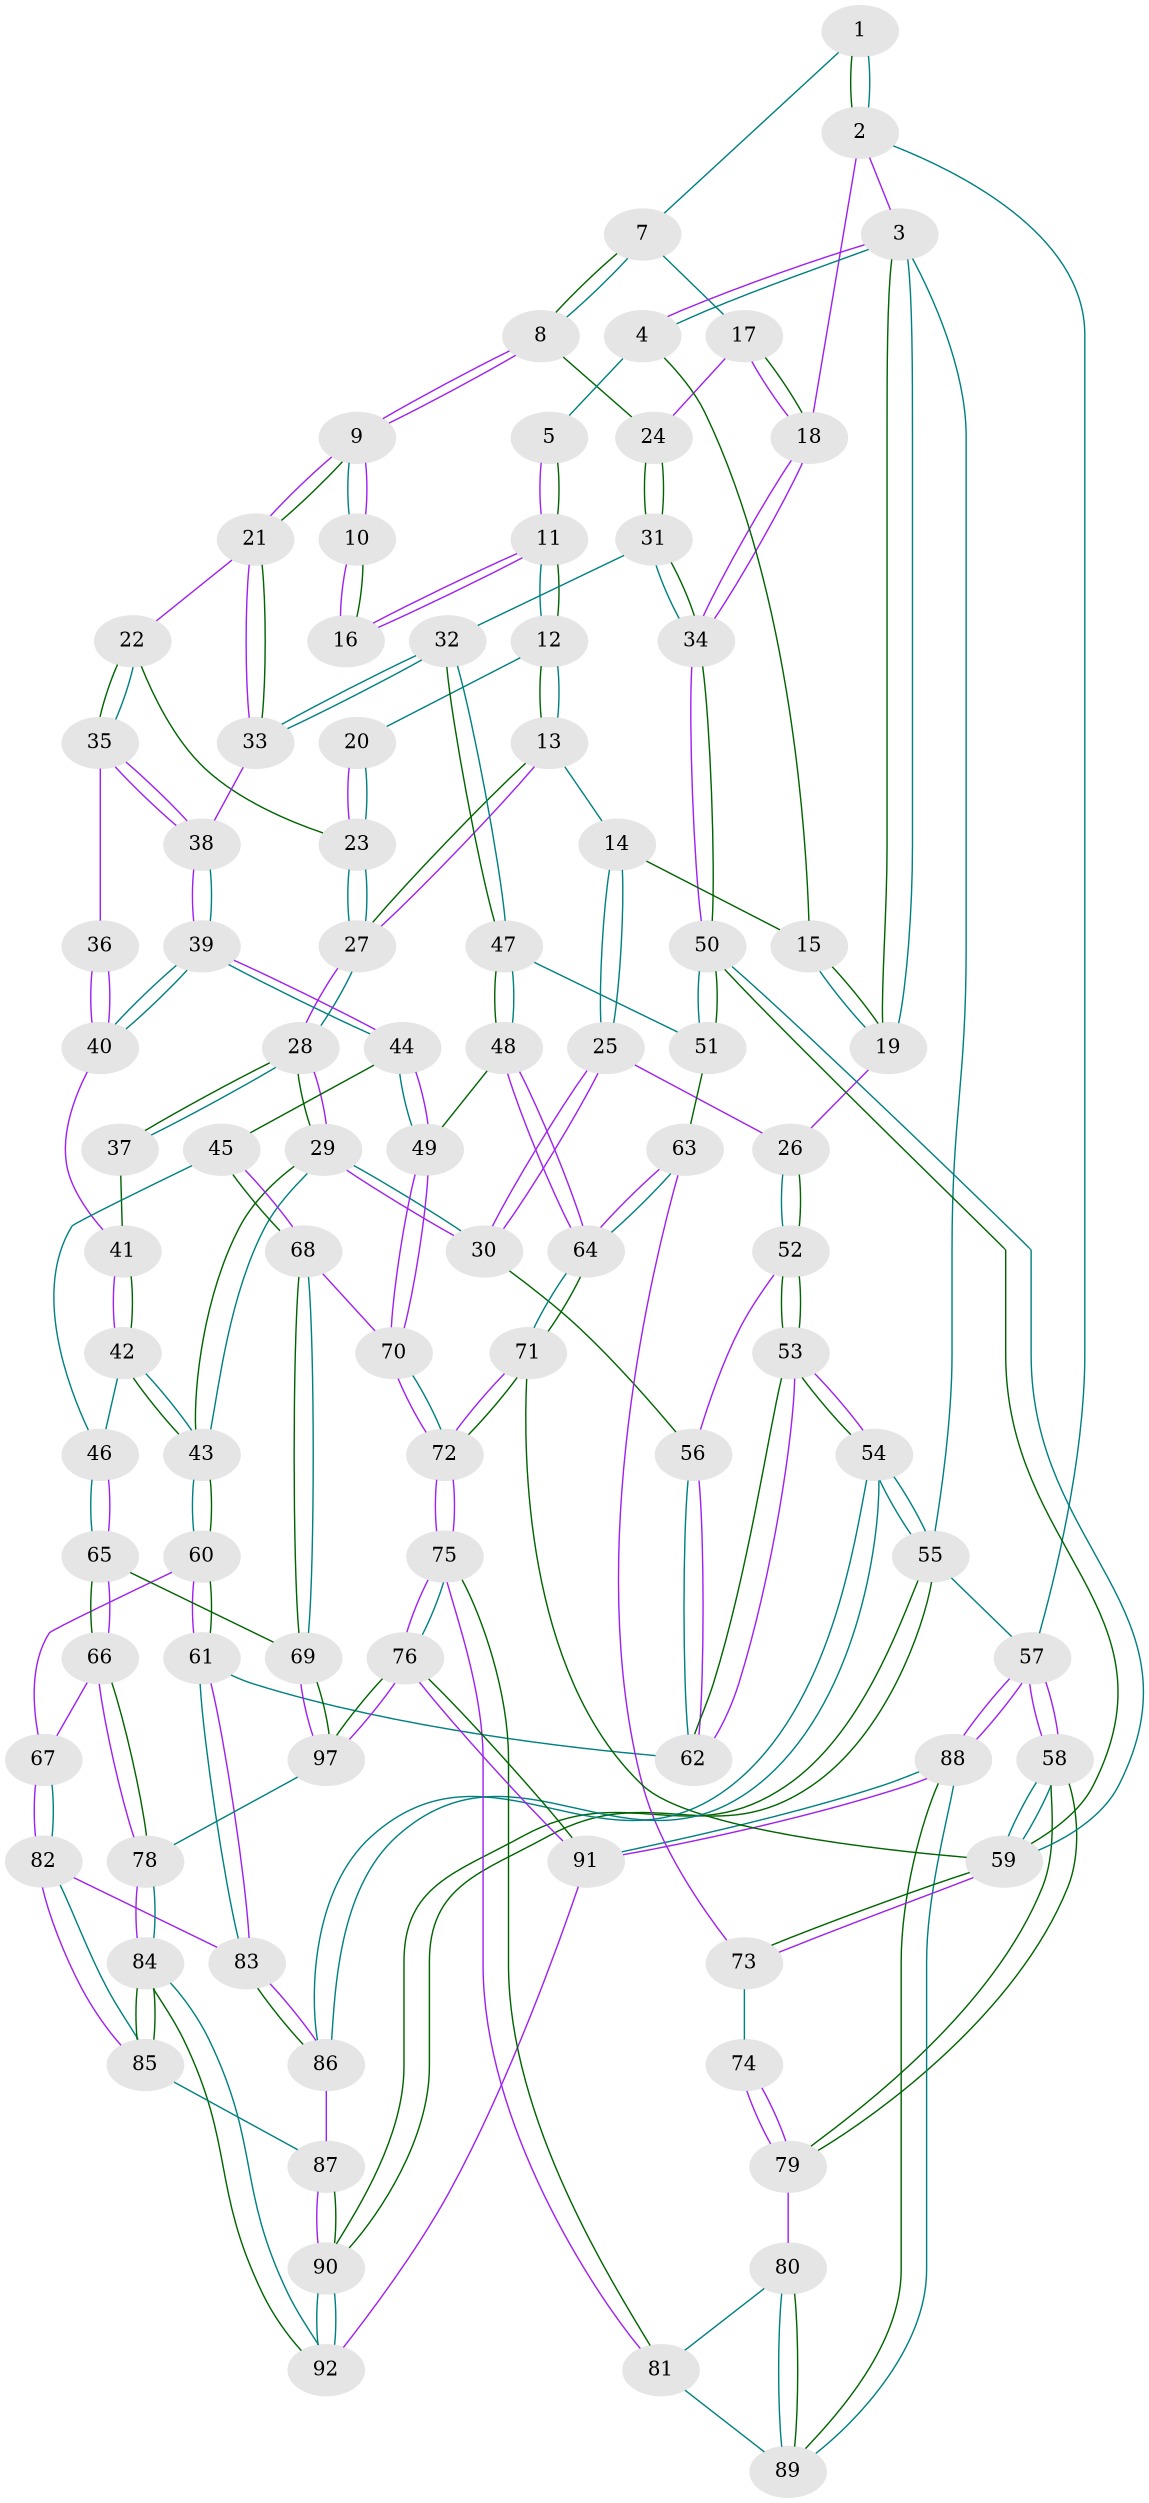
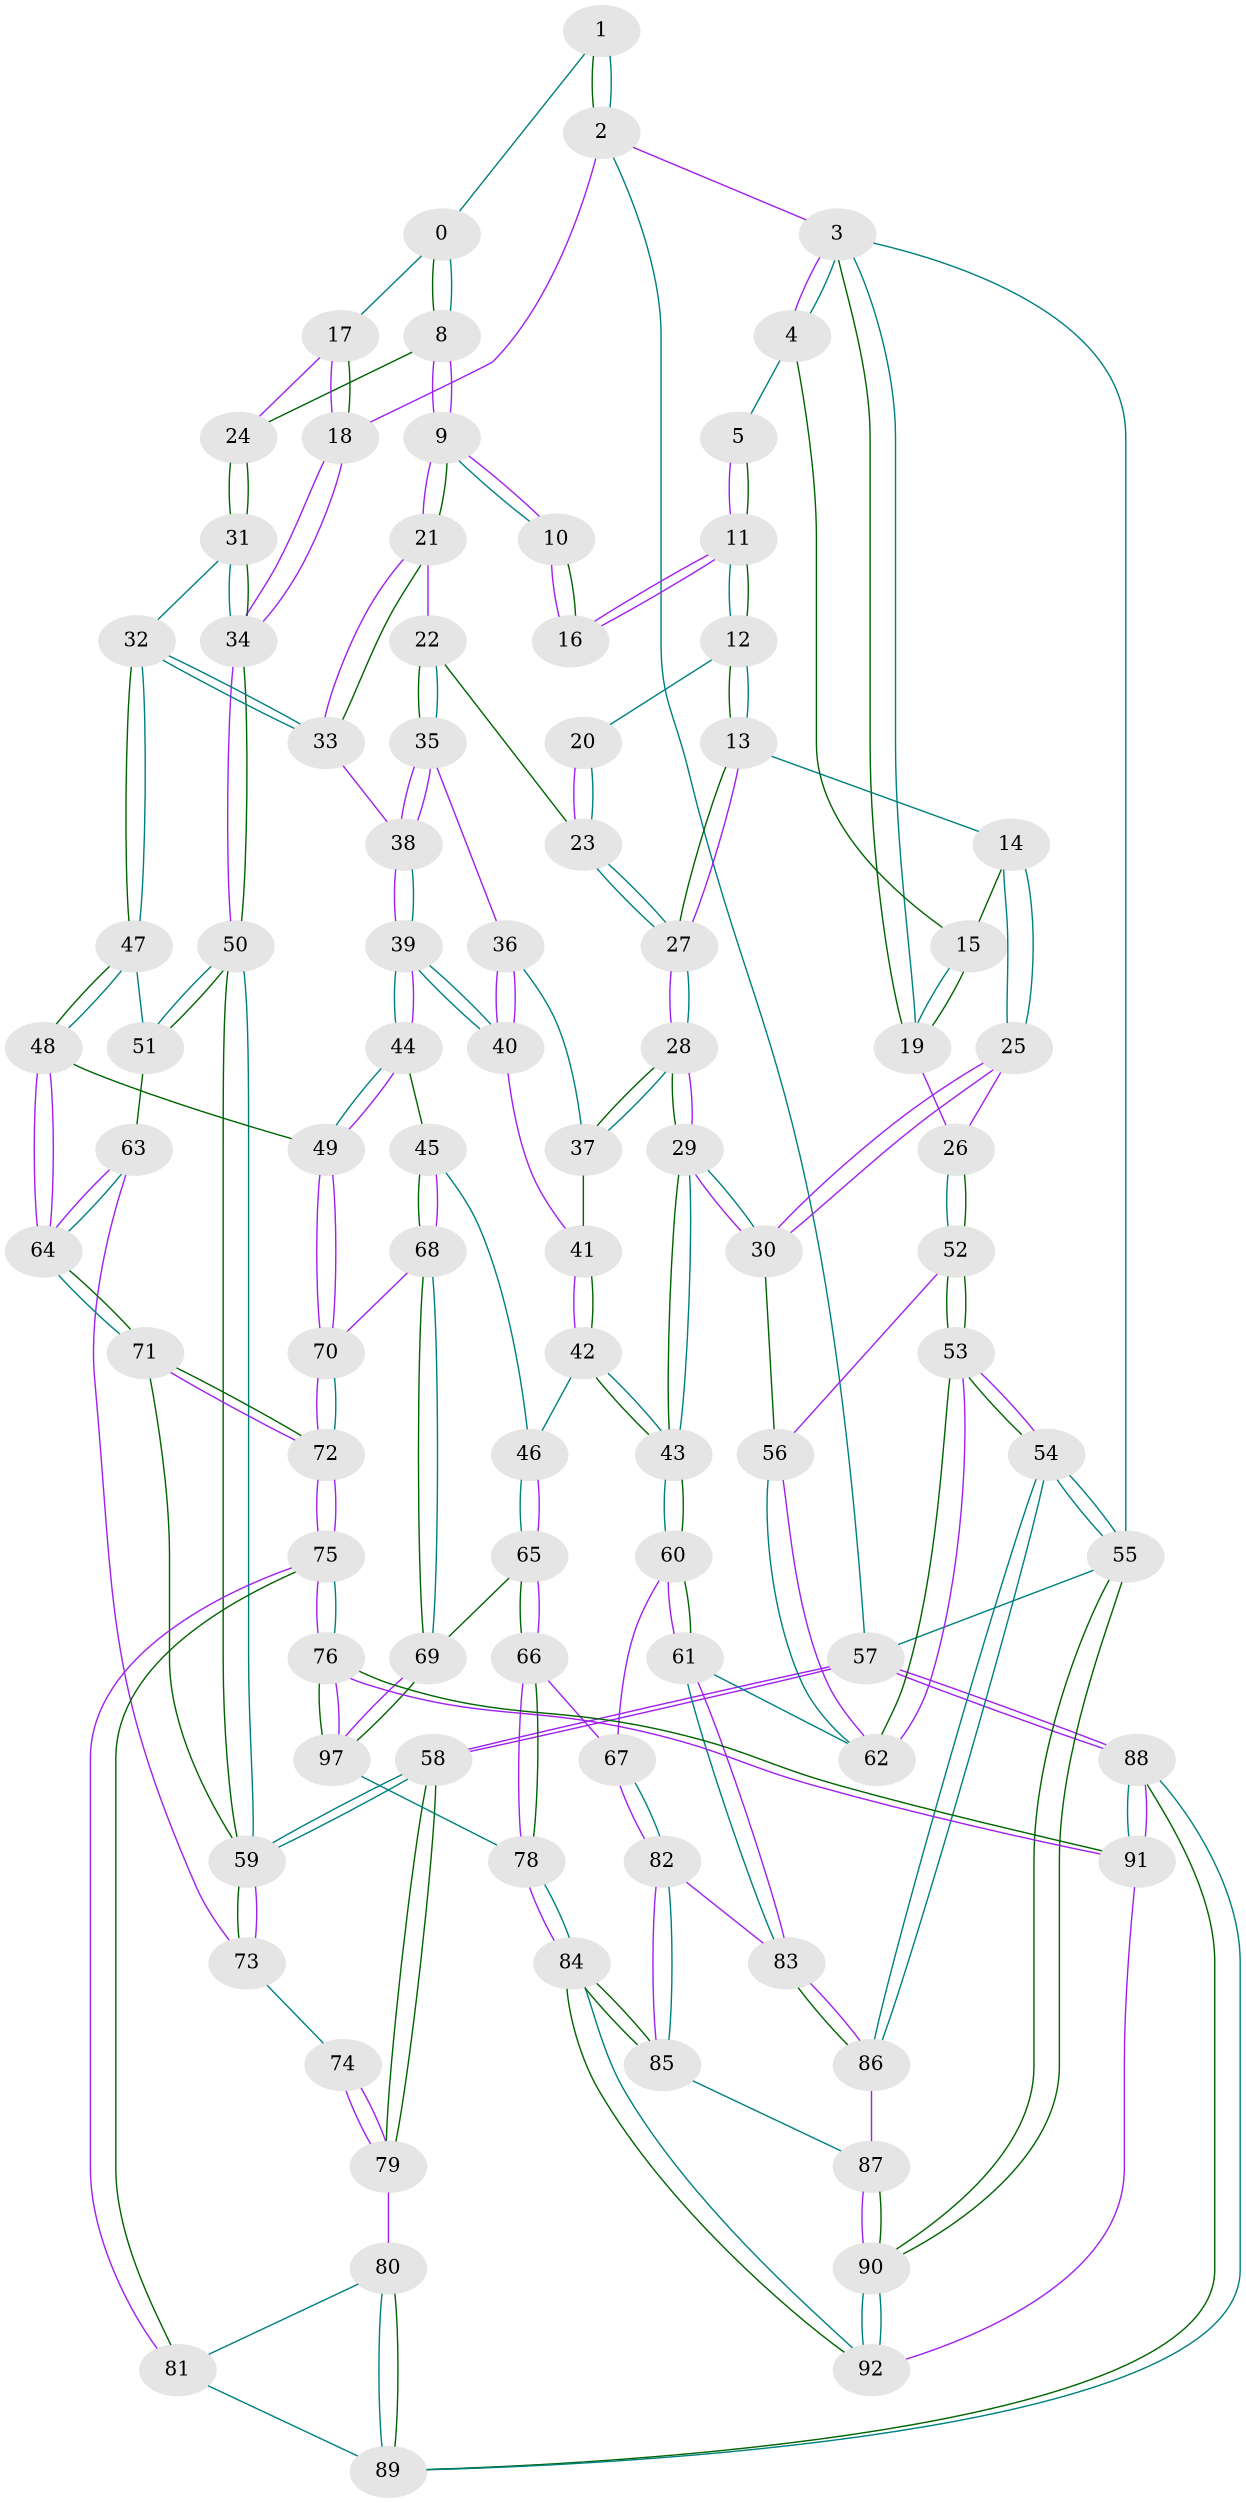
node "7": label "7" -> "0"
edge "36" -- "37": added
